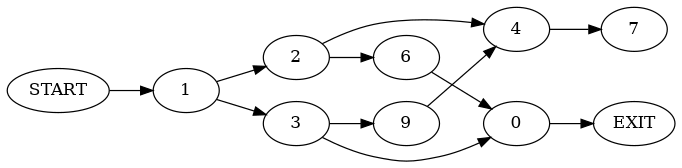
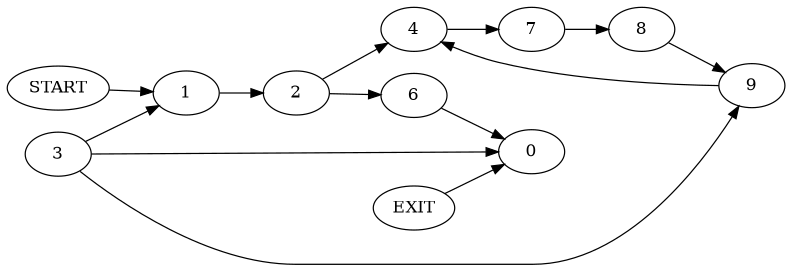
node "8": added
edge "1" -> "3": reversed
edge "0" -> "EXIT": reversed
